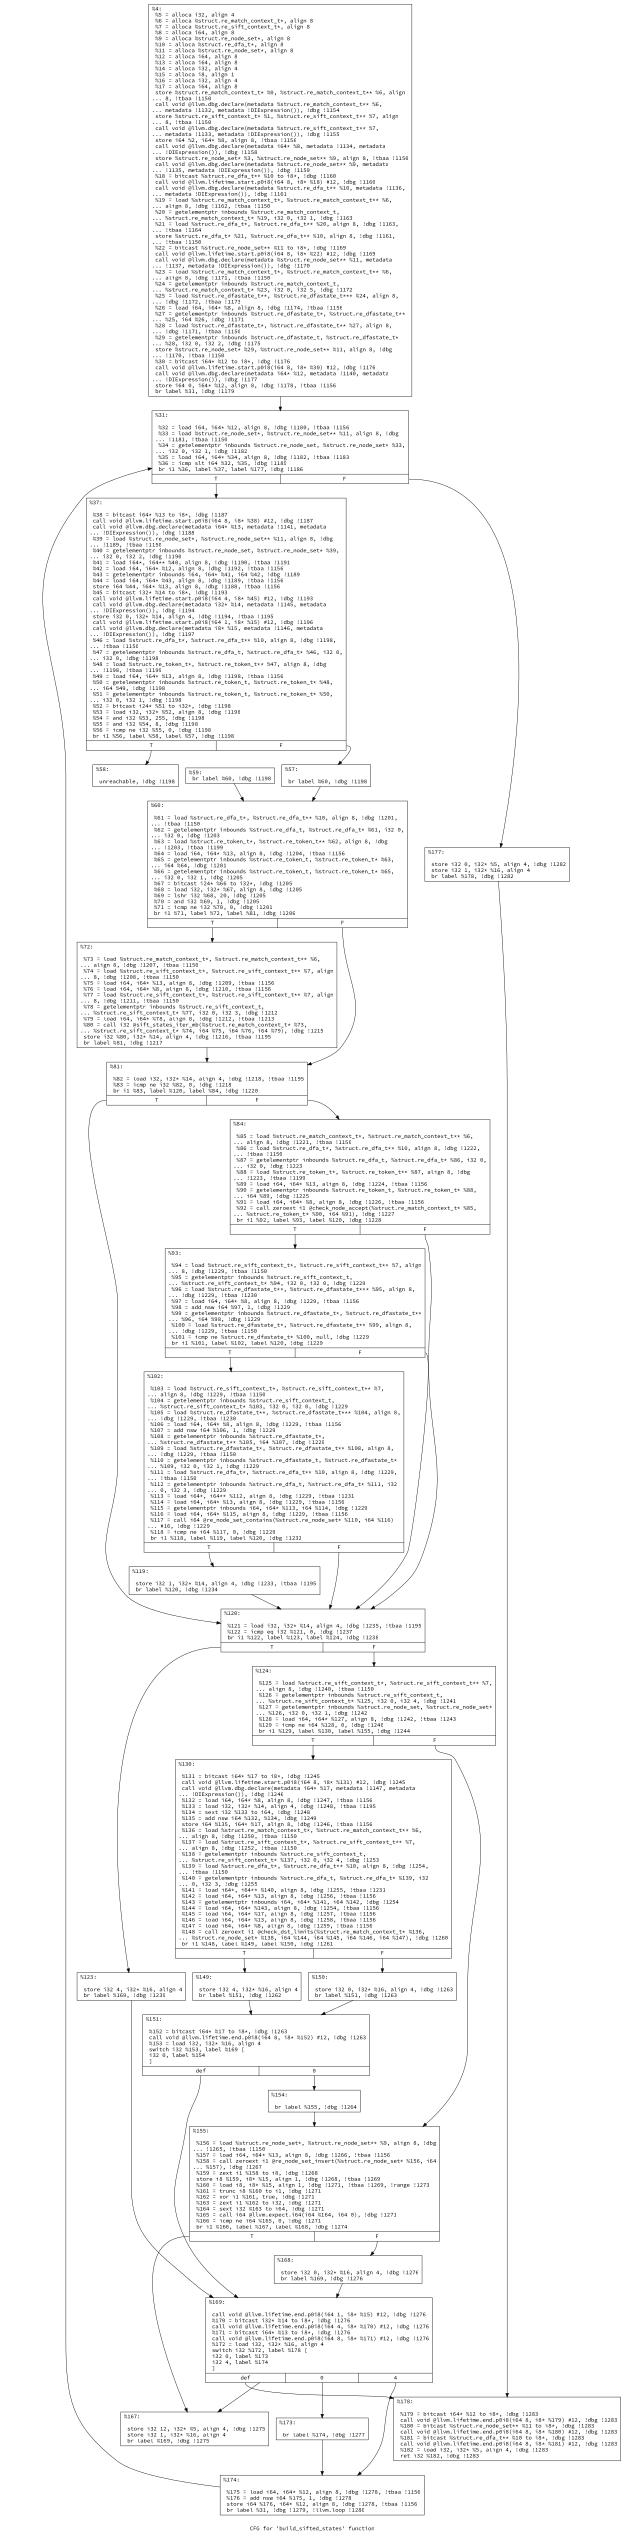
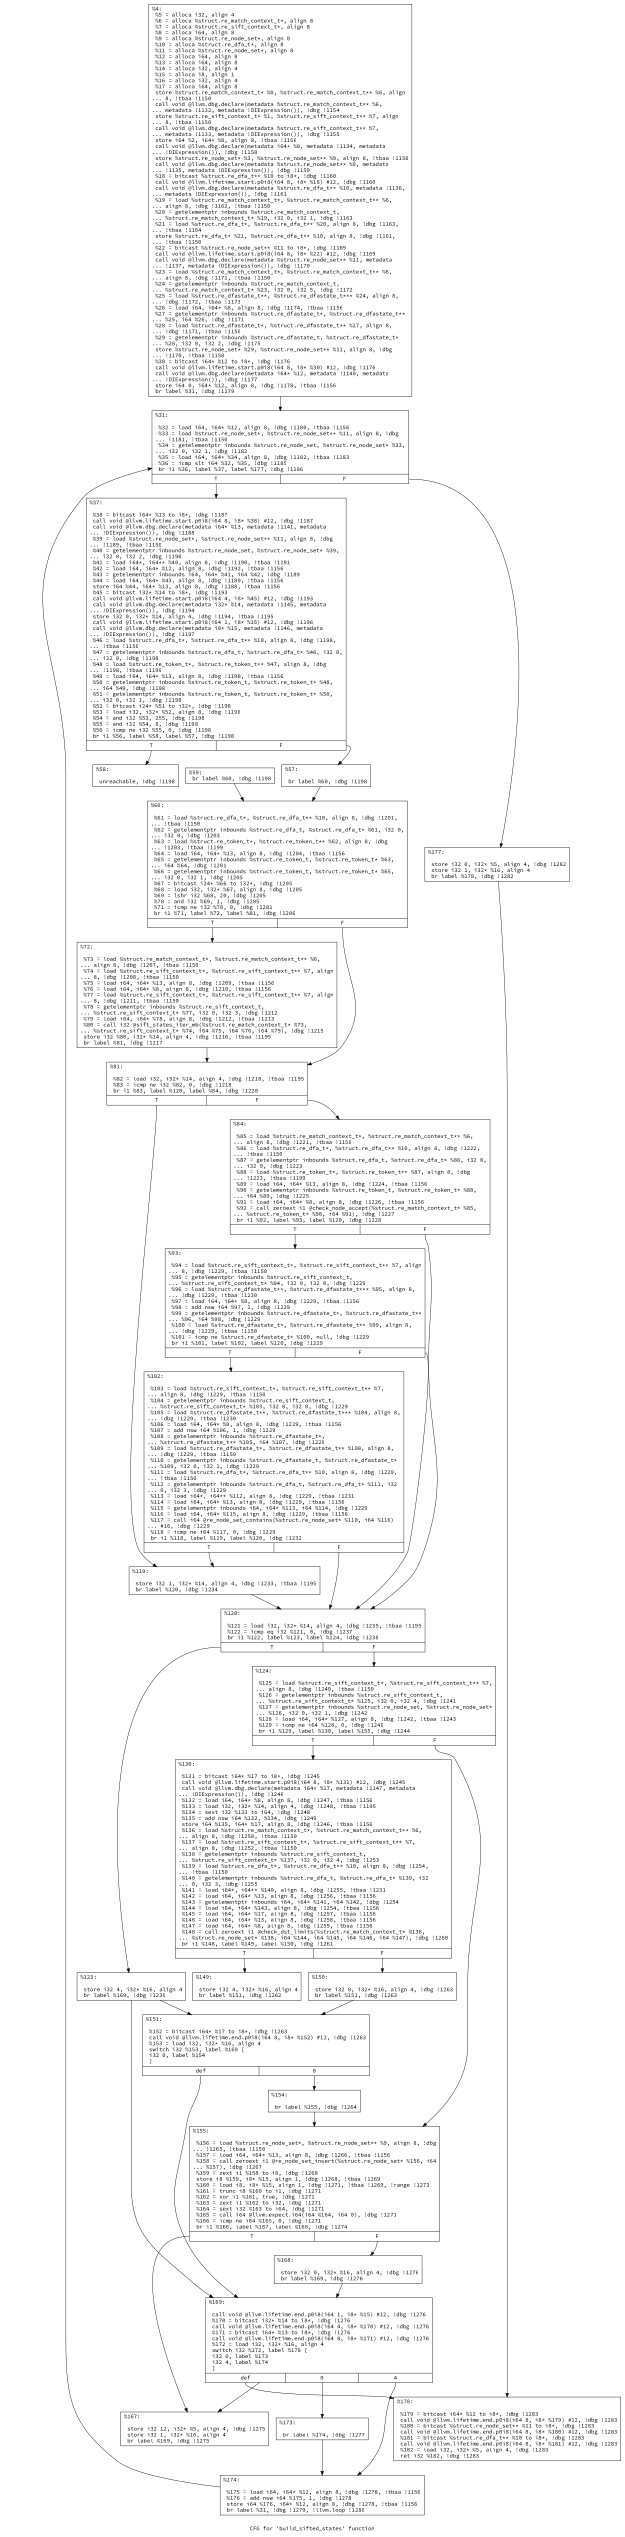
edge "%81:" -> "%120:": now "%81:" -> "%119:"
edge "%149:" -> "%151:": now "%123:" -> "%151:"
